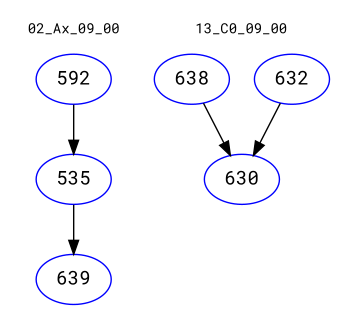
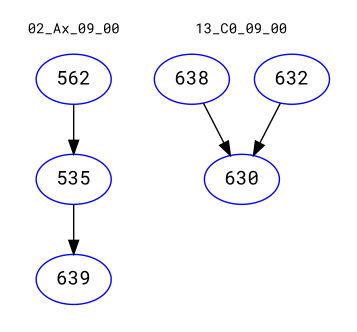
node "592": label "592" -> "562"
